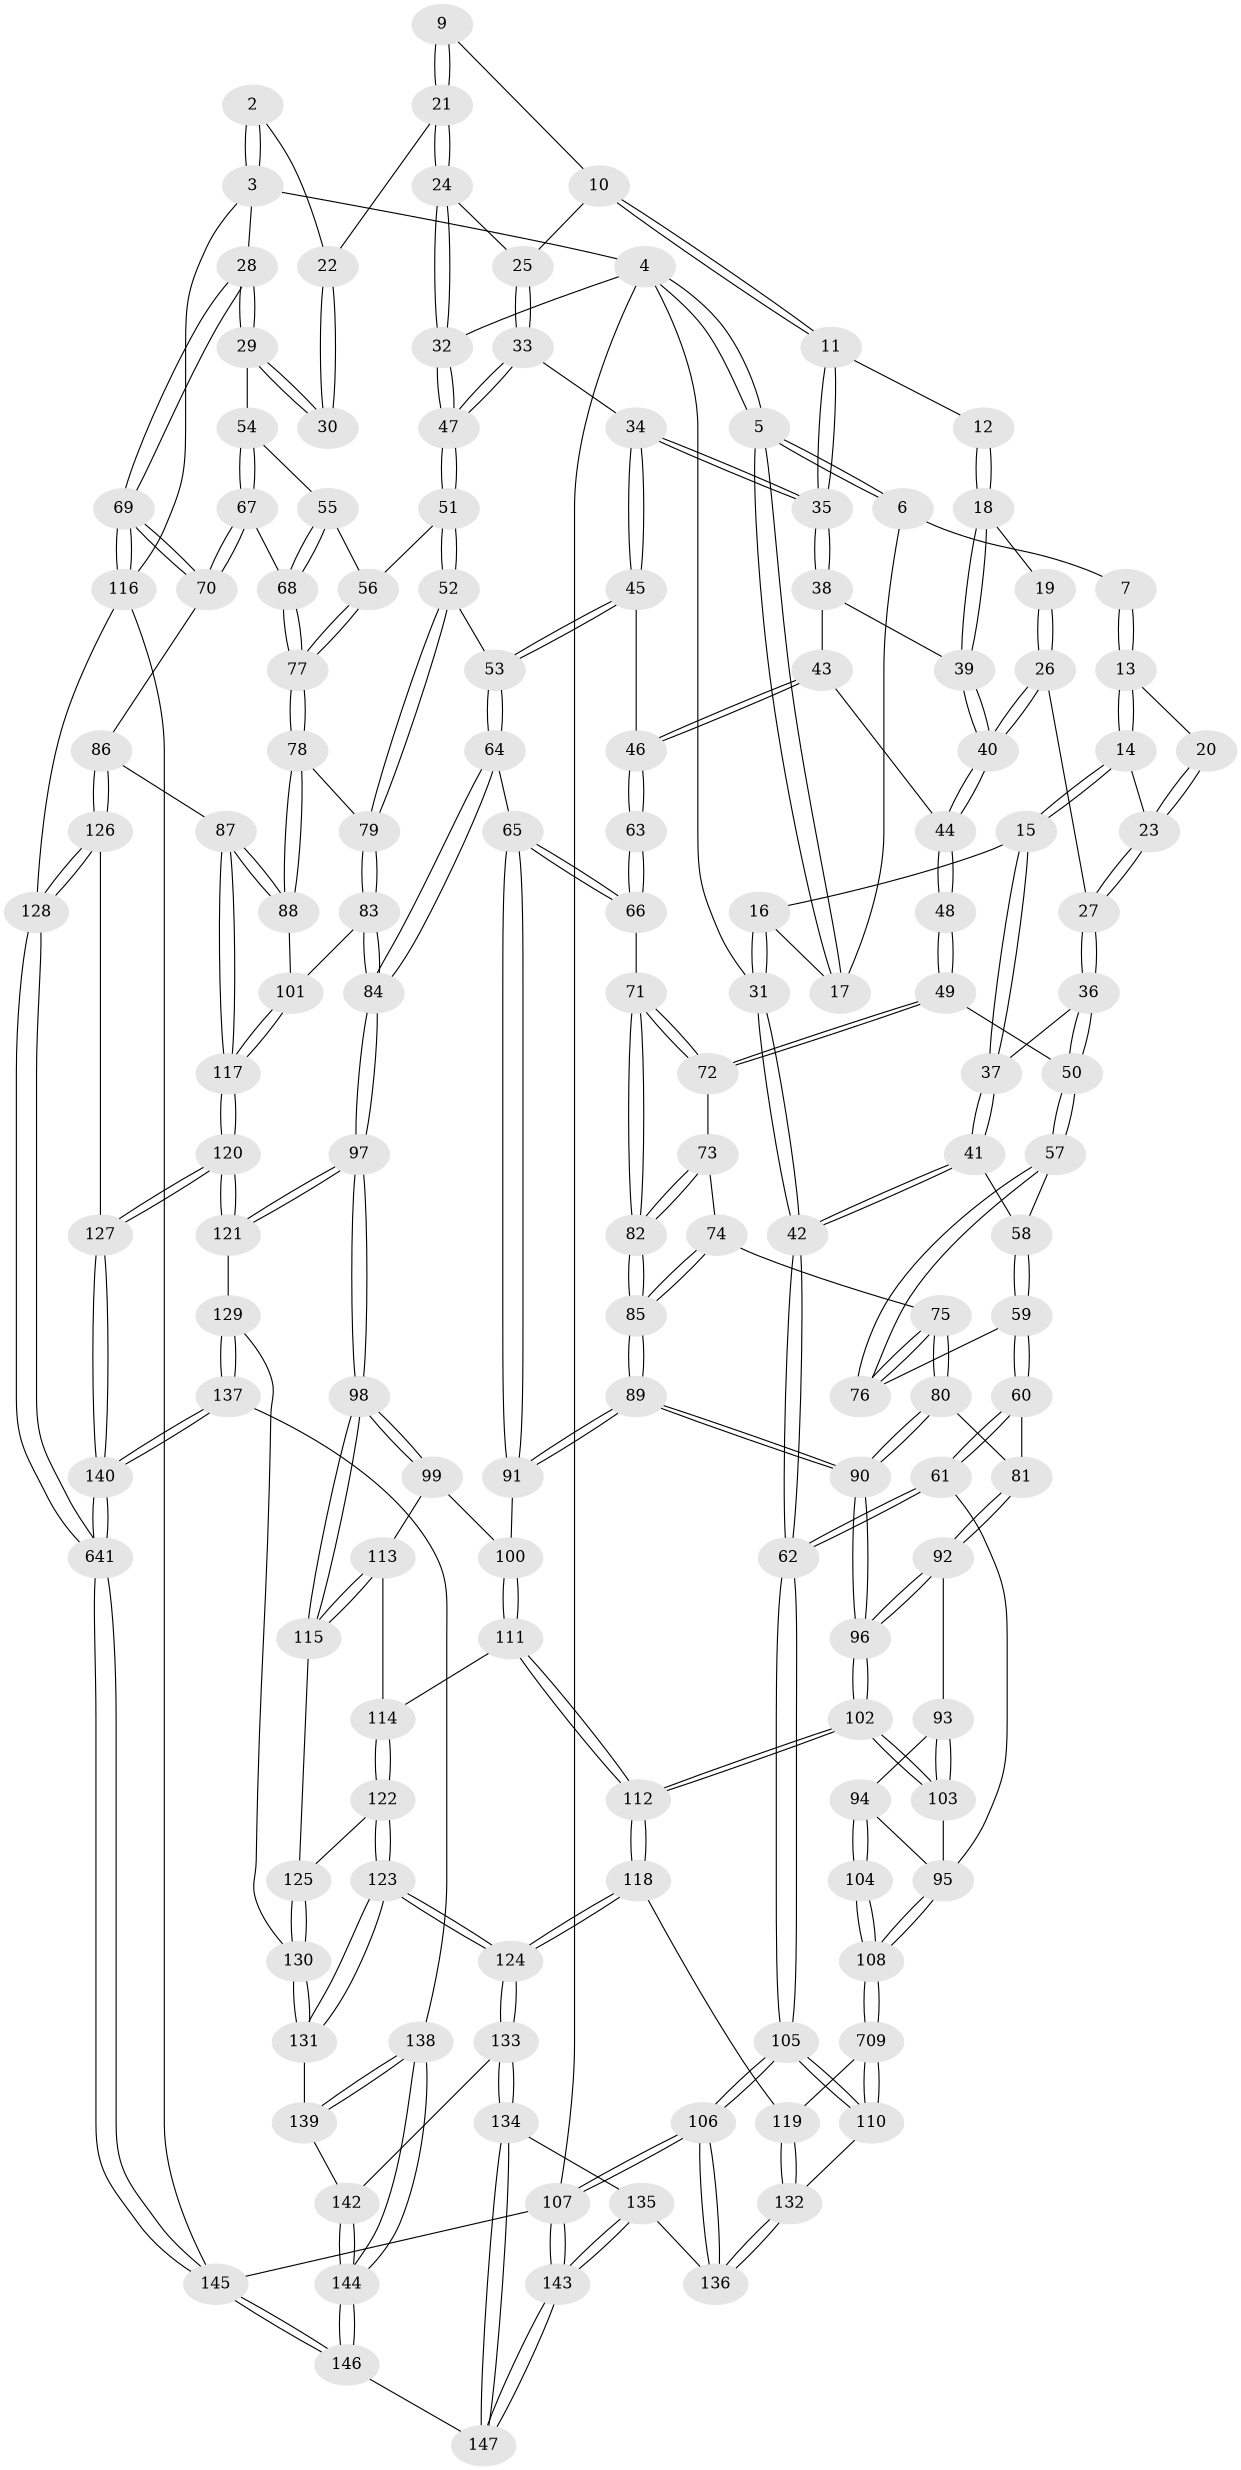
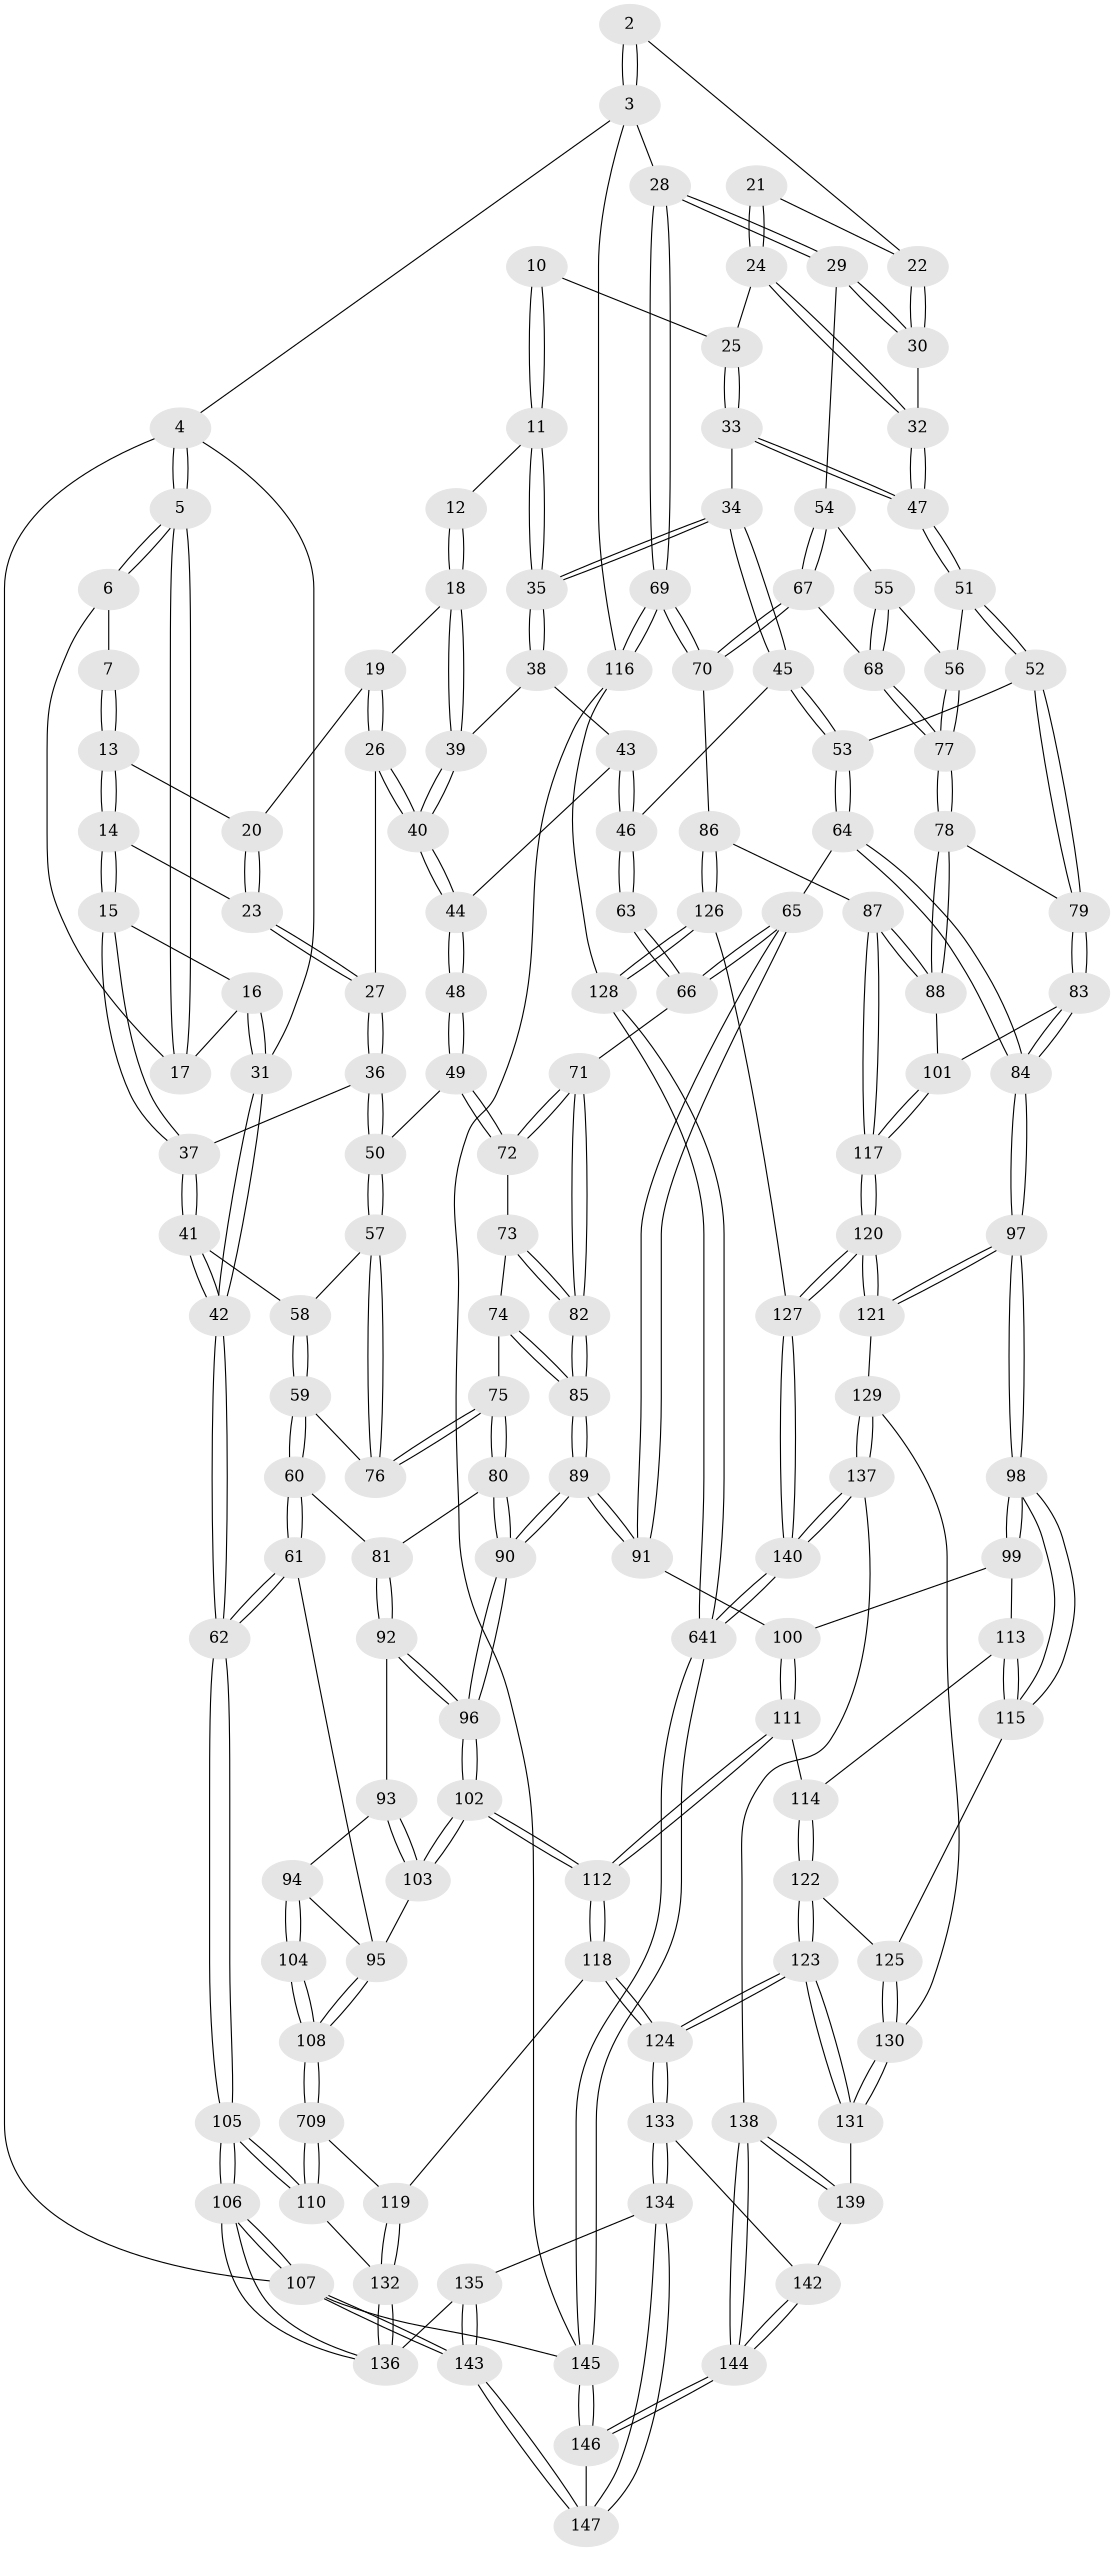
node "9": removed
edge "4" -- "32": now "30" -- "32"
edge "19" -- "20": added
